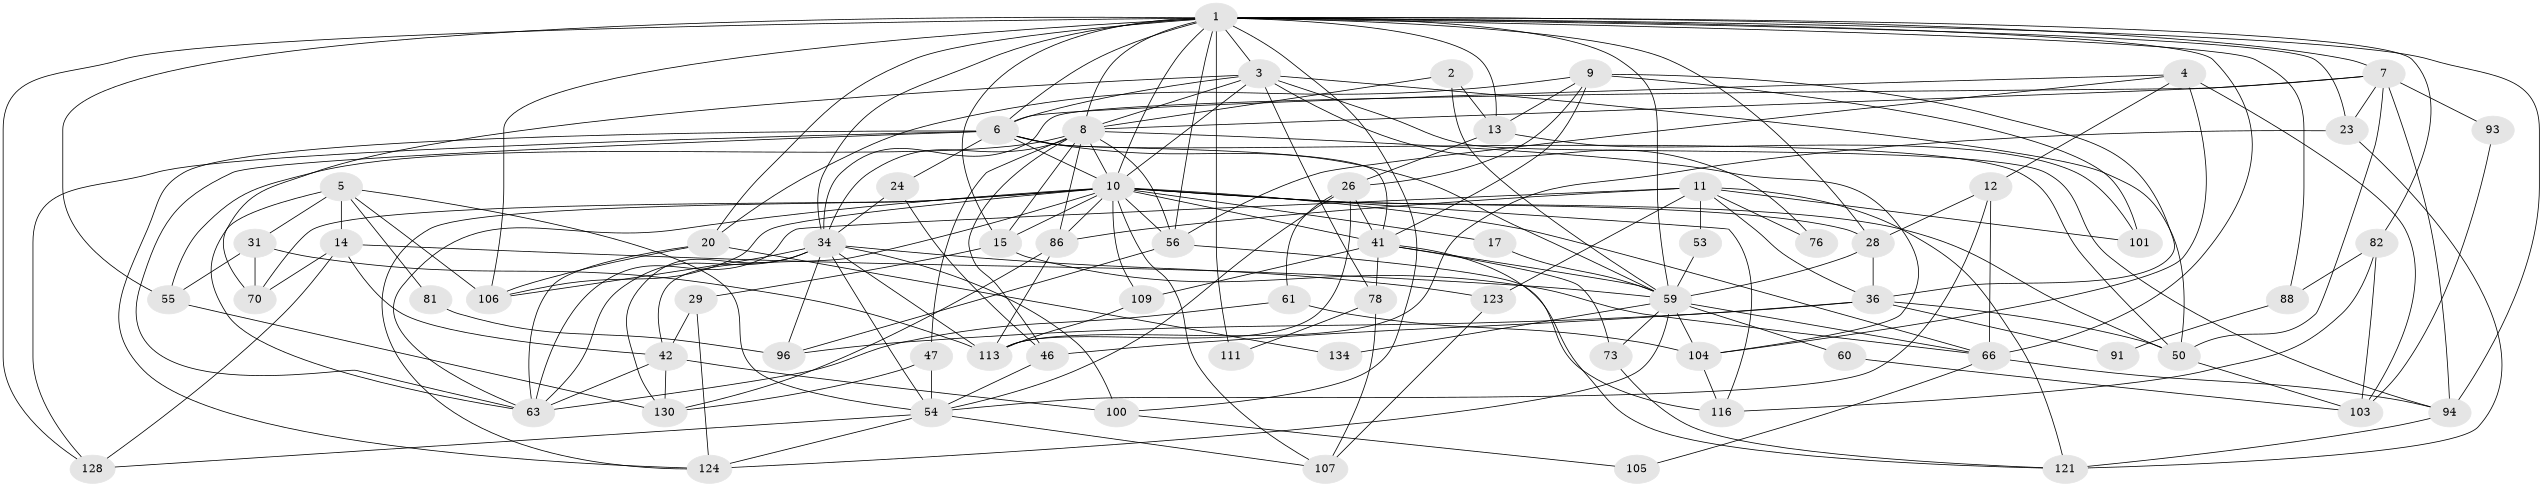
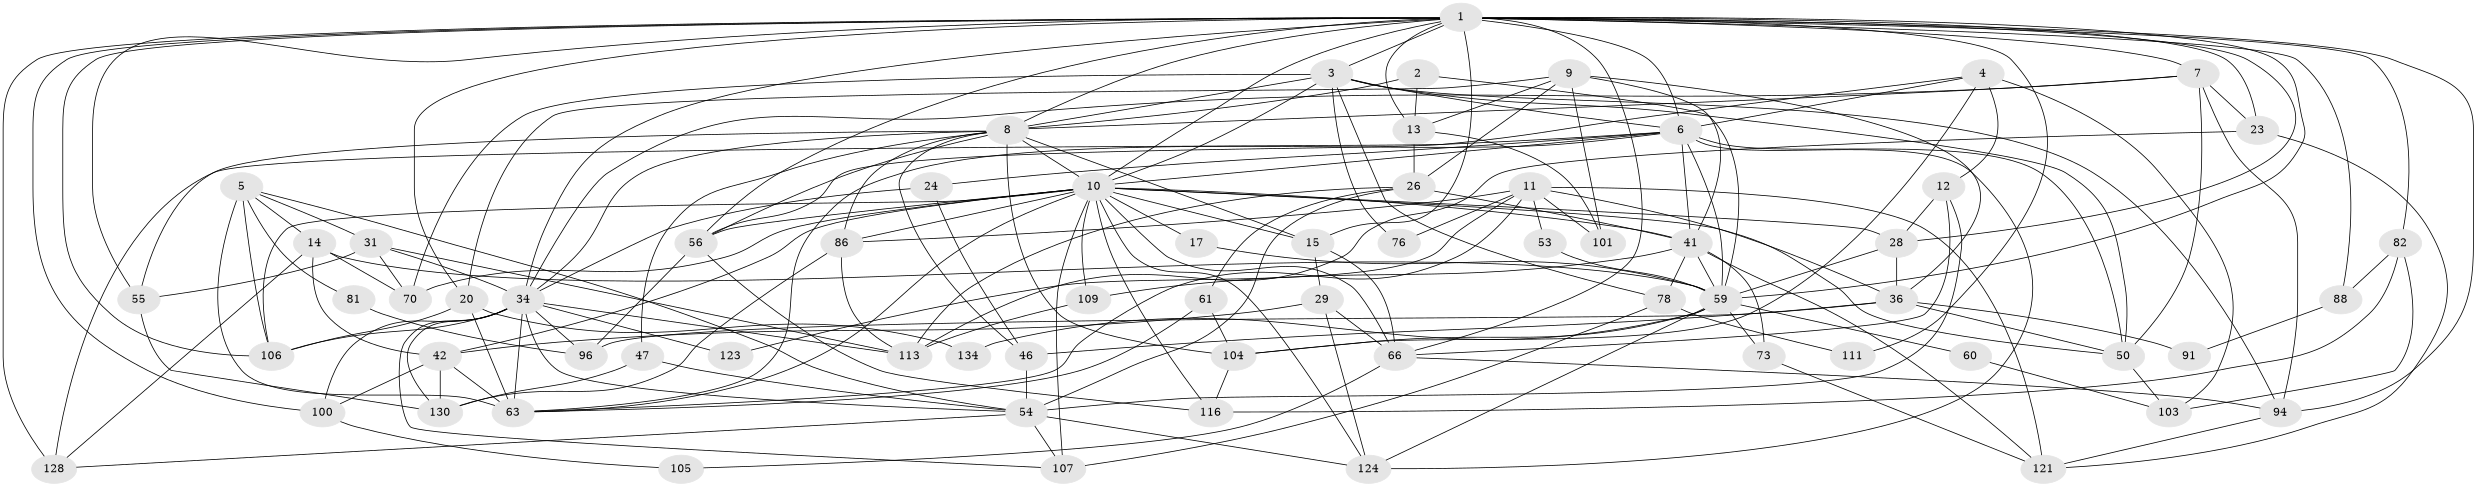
node "93": removed
edge "31" -- "34": added
edge "59" -- "66": now "29" -- "66"
edge "123" -- "107": now "34" -- "107"
